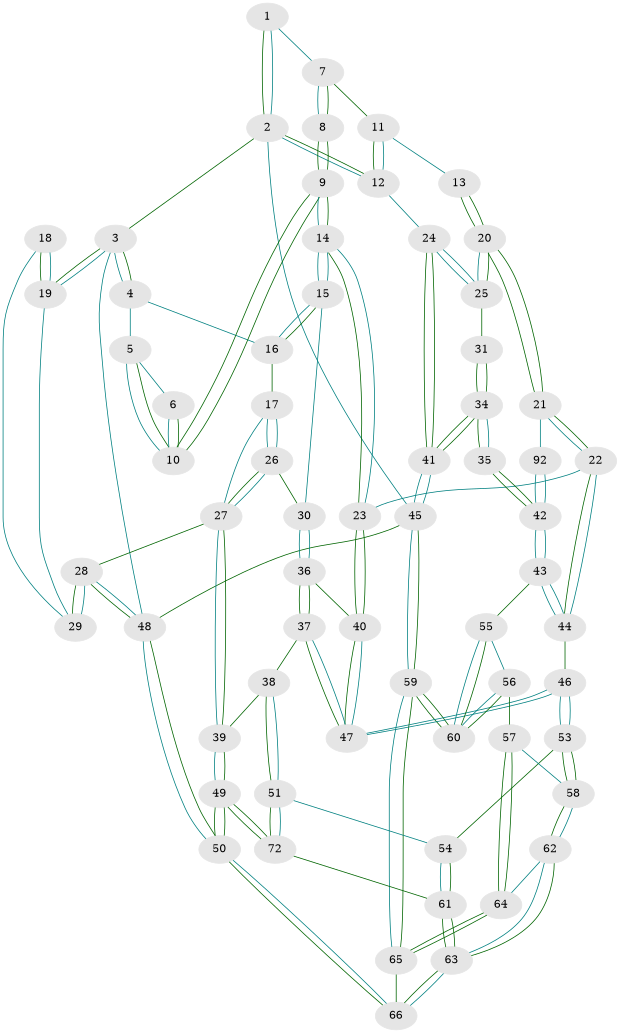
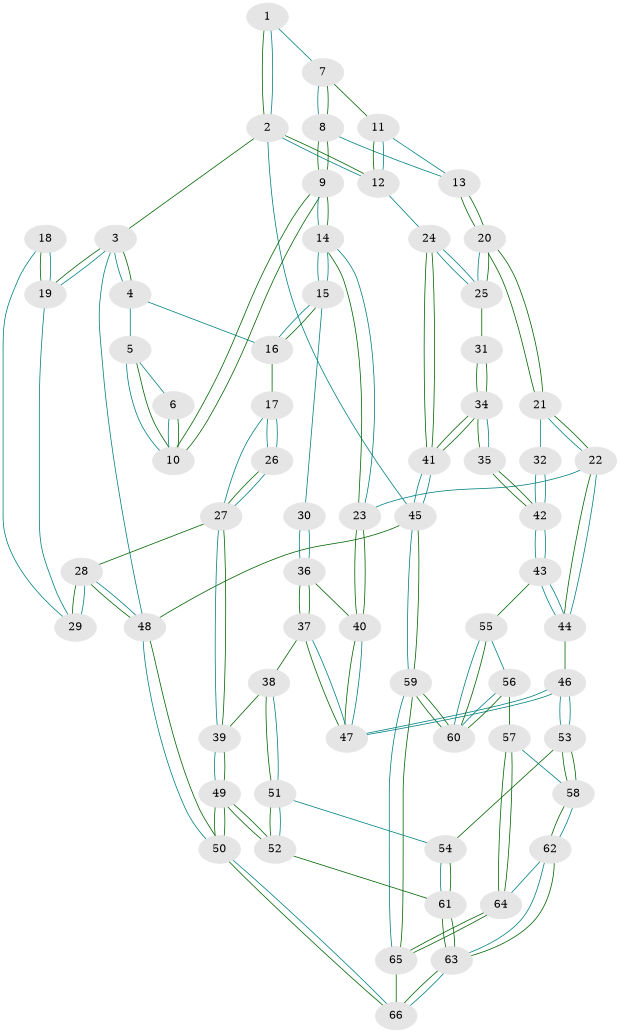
edge "8" -- "13": added
node "92": label "92" -> "32"
edge "26" -- "30": removed
node "72": label "72" -> "52"
